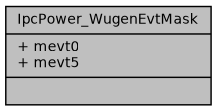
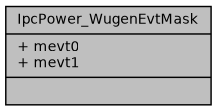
node "IpcPower_WugenEvtMask": text "+ mevt5" -> "+ mevt1"
